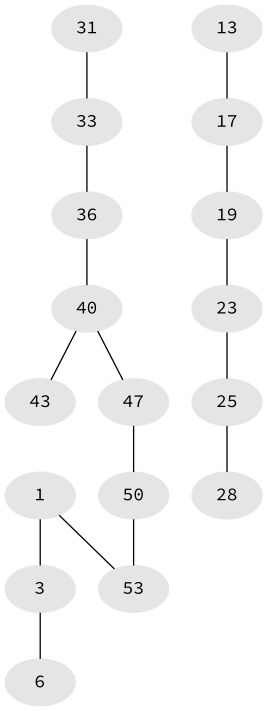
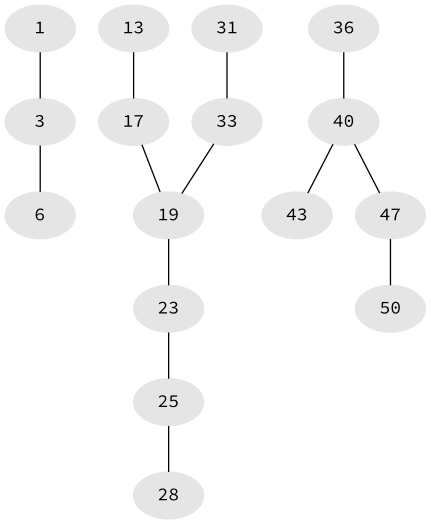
edge "33" -- "36": now "33" -- "19"
node "53": removed
